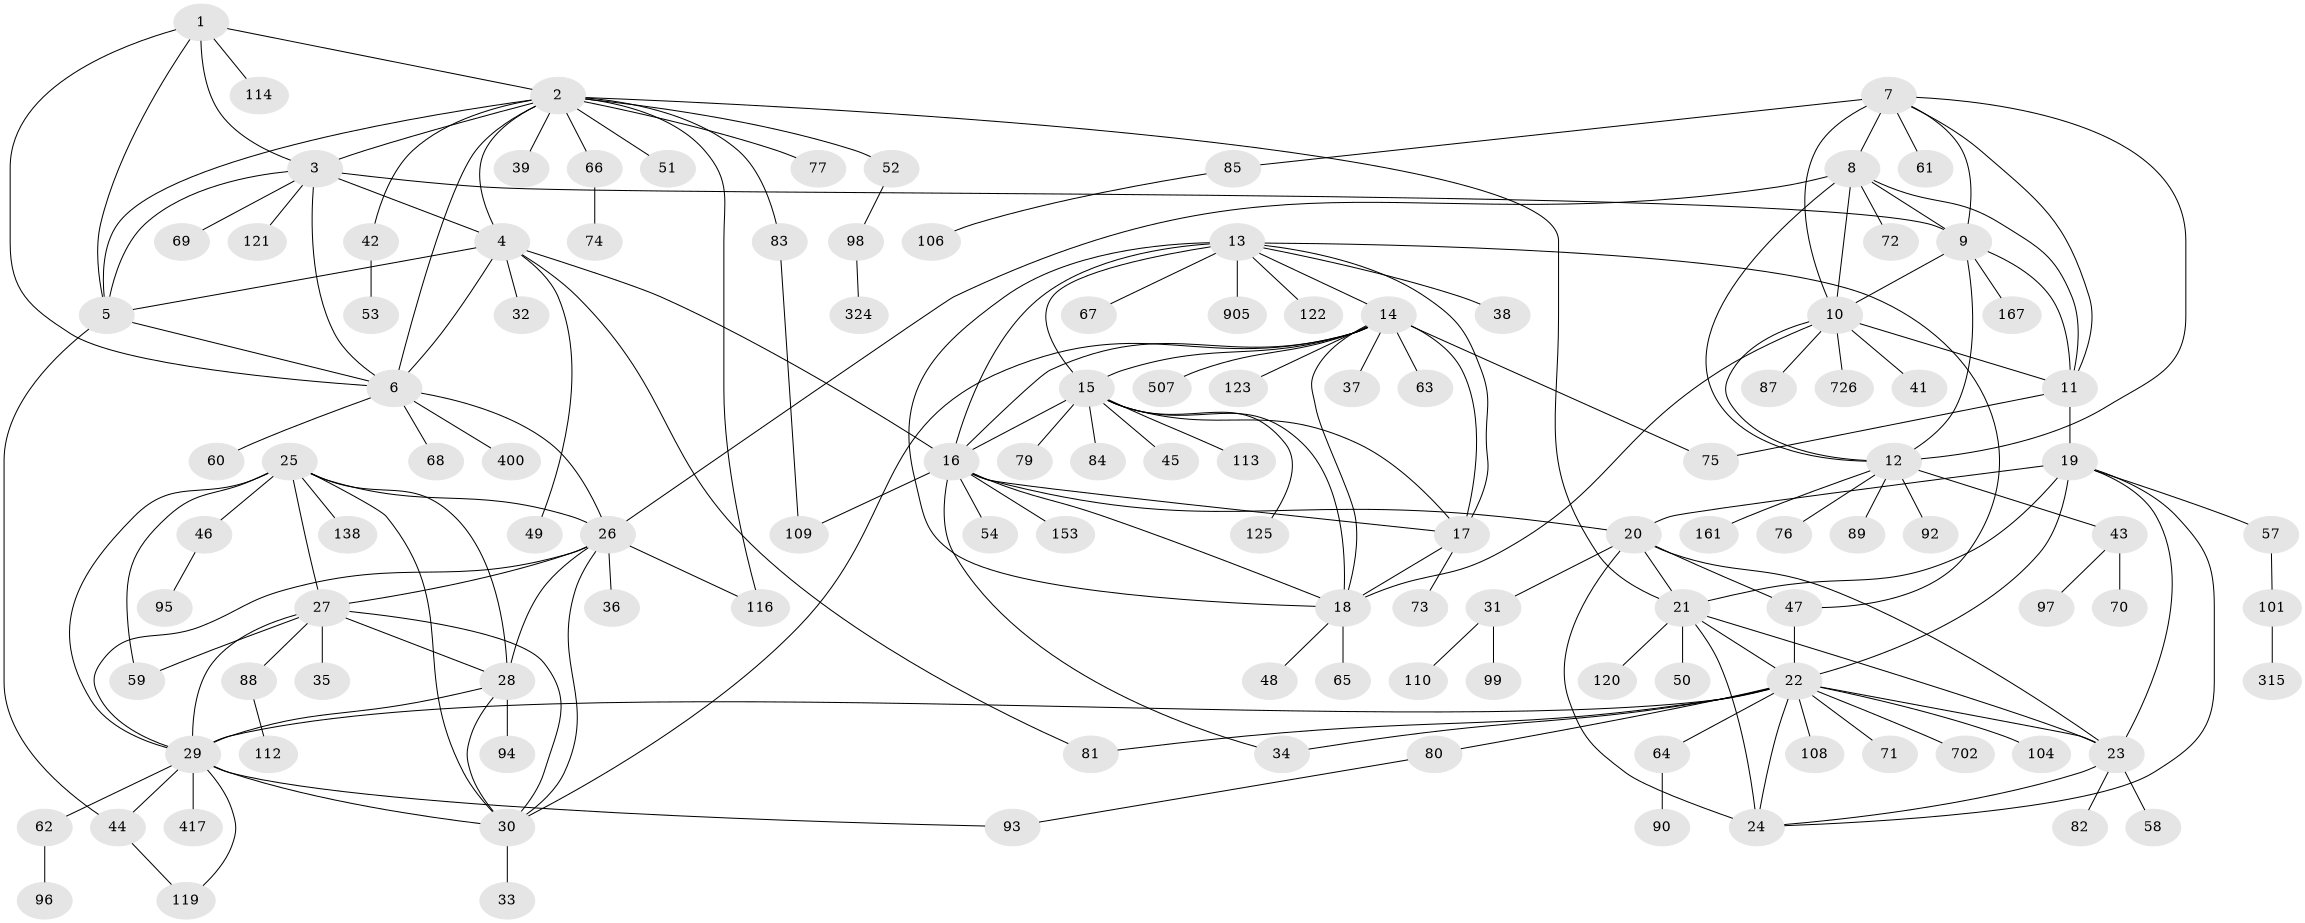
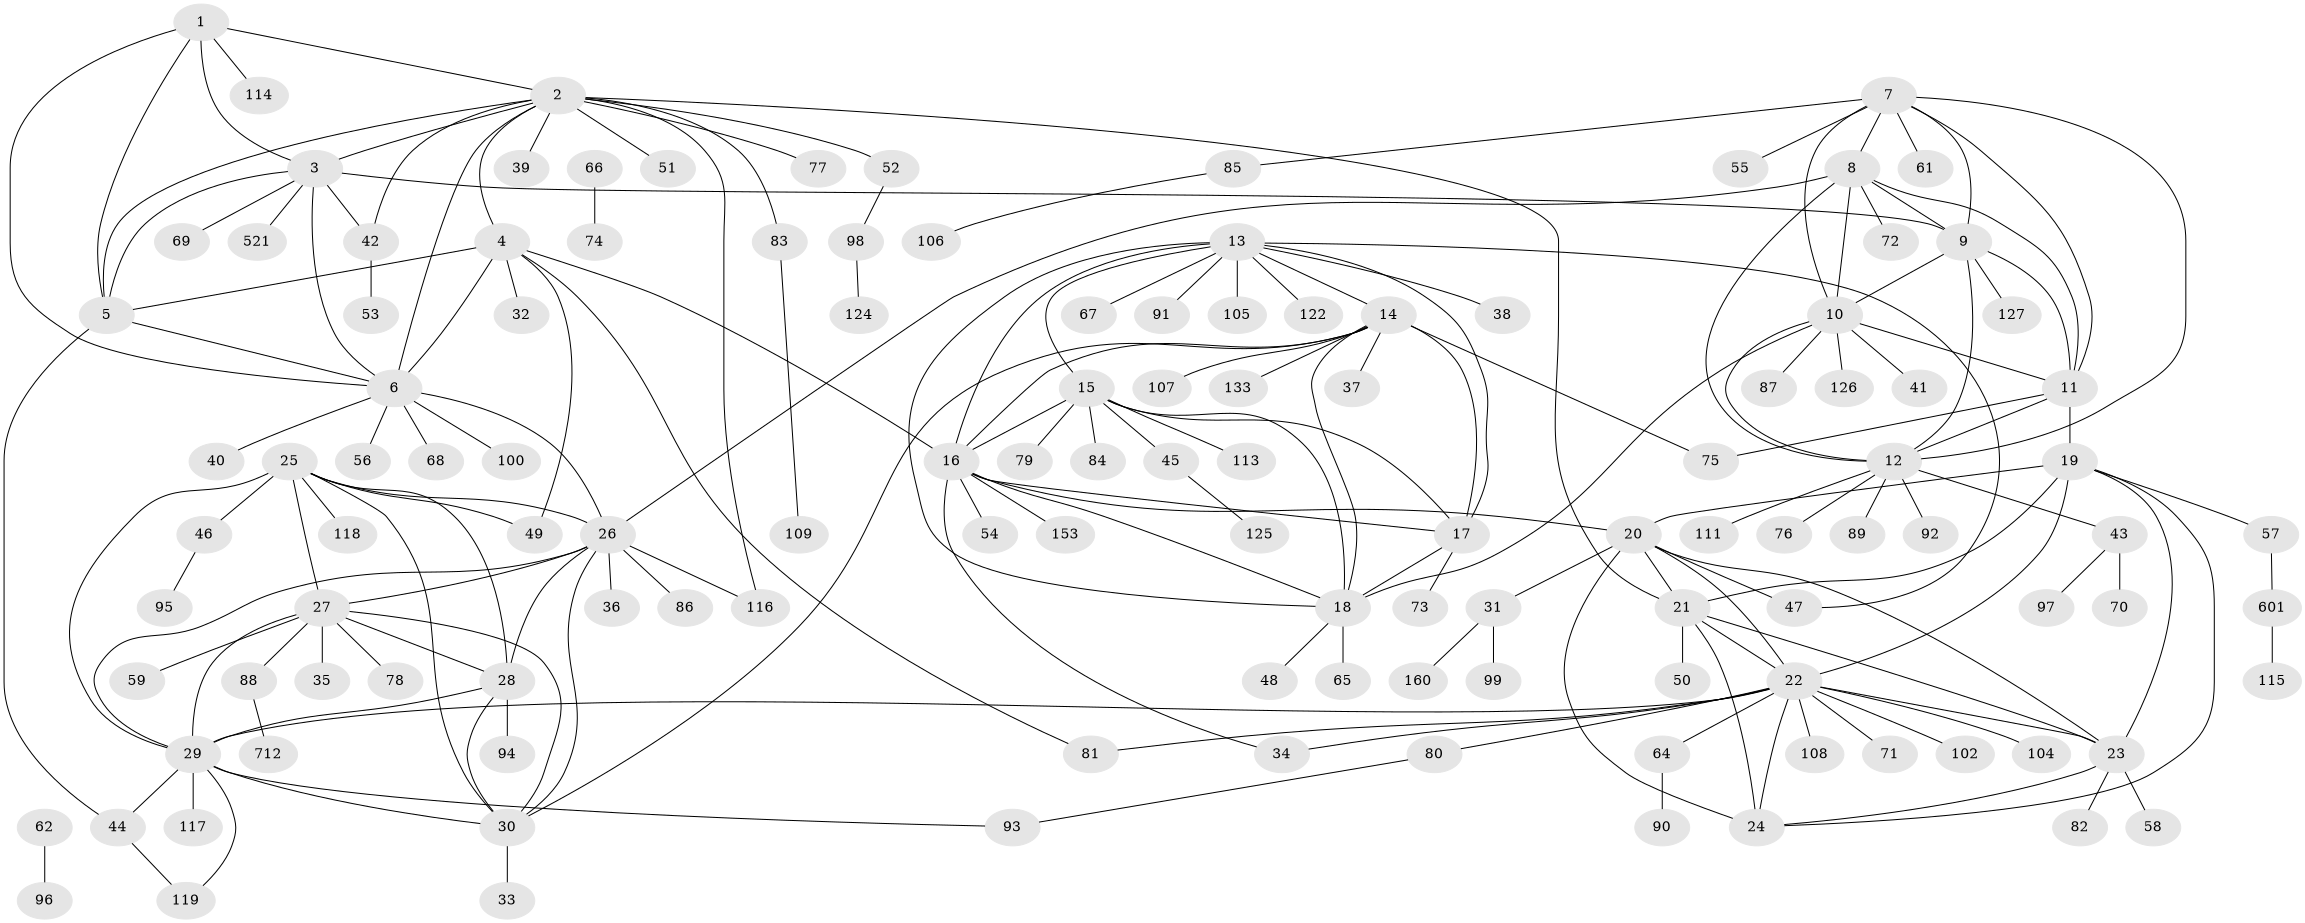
edge "2" -- "66": removed
node "55": added
edge "3" -- "4": now "3" -- "42"
node "121": label "121" -> "521"
node "324": label "324" -> "124"
node "91": added
node "905": label "905" -> "105"
node "167": label "167" -> "127"
edge "14" -- "15": removed
node "507": label "507" -> "107"
node "123": label "123" -> "133"
node "63": removed
node "726": label "726" -> "126"
edge "11" -- "12": added
edge "15" -- "125": now "45" -- "125"
node "60": label "60" -> "40"
node "56": added
node "400": label "400" -> "100"
edge "16" -- "109": removed
edge "25" -- "59": now "25" -- "49"
node "138": label "138" -> "118"
node "161": label "161" -> "111"
node "86": added
node "101": label "101" -> "601"
edge "47" -- "22": now "20" -- "22"
node "78": added
node "110": label "110" -> "160"
node "120": removed
node "315": label "315" -> "115"
node "112": label "112" -> "712"
node "702": label "702" -> "102"
edge "29" -- "62": removed
node "417": label "417" -> "117"
